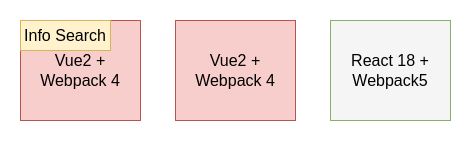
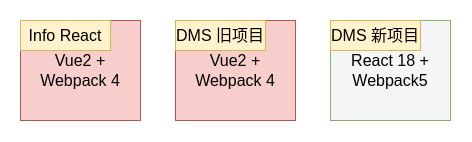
node "Info Search": label "Info Search" -> "Info React"
node "DMS 旧项目": added
node "DMS 新项目": added
